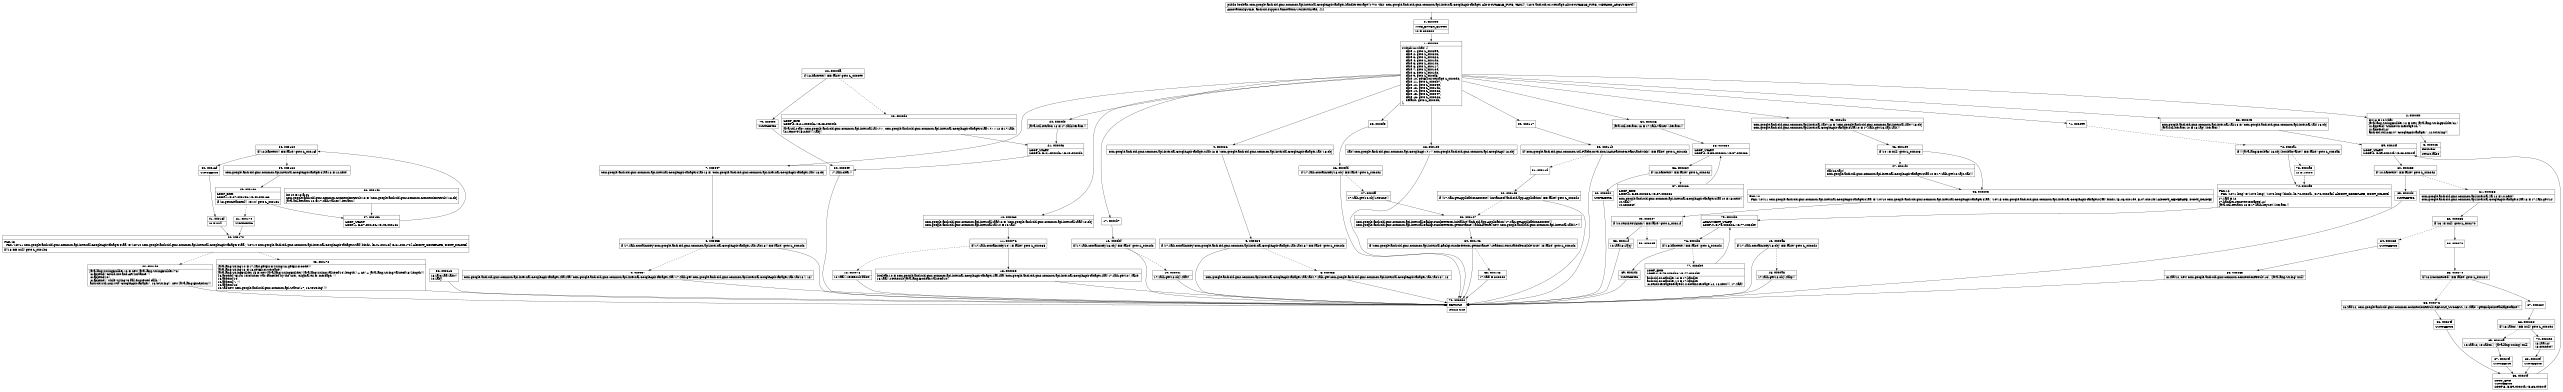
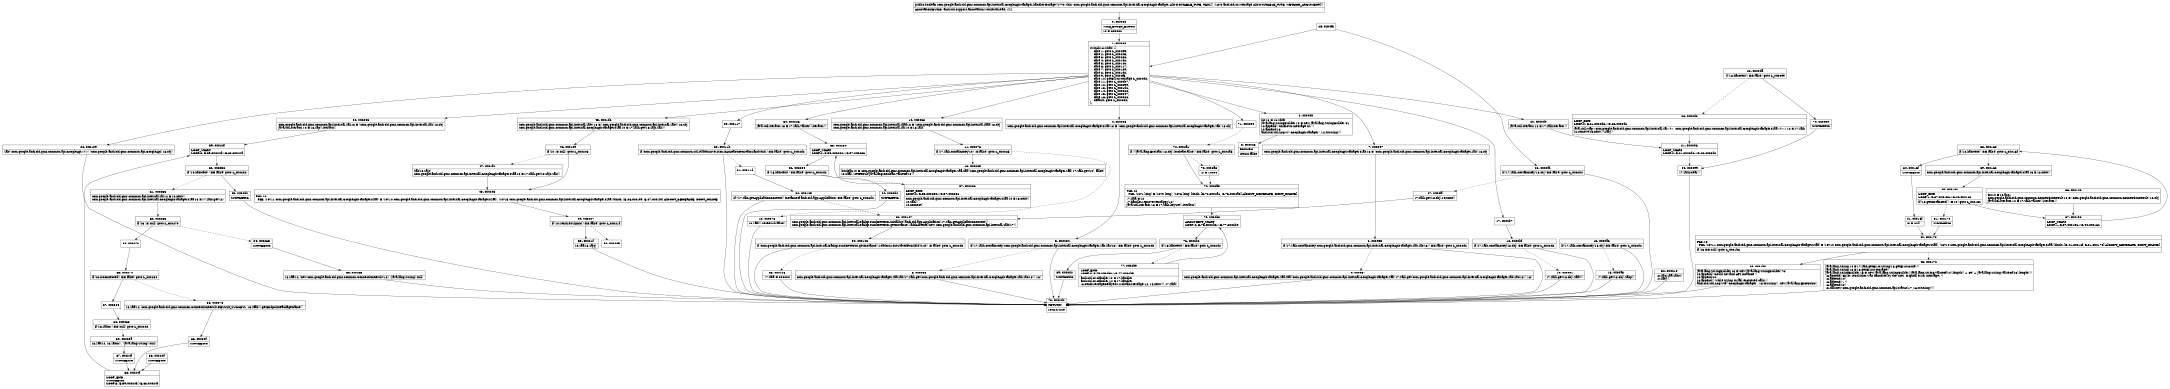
edge "1: 0x0008" -> "25: 0x00f5": reversed
edge "42: 0x0170" -> "44: 0x01b8": style dashed -> solid
edge "13: 0x0085" -> "78: 0x02d2": removed
node "70: 0x0292": removed
